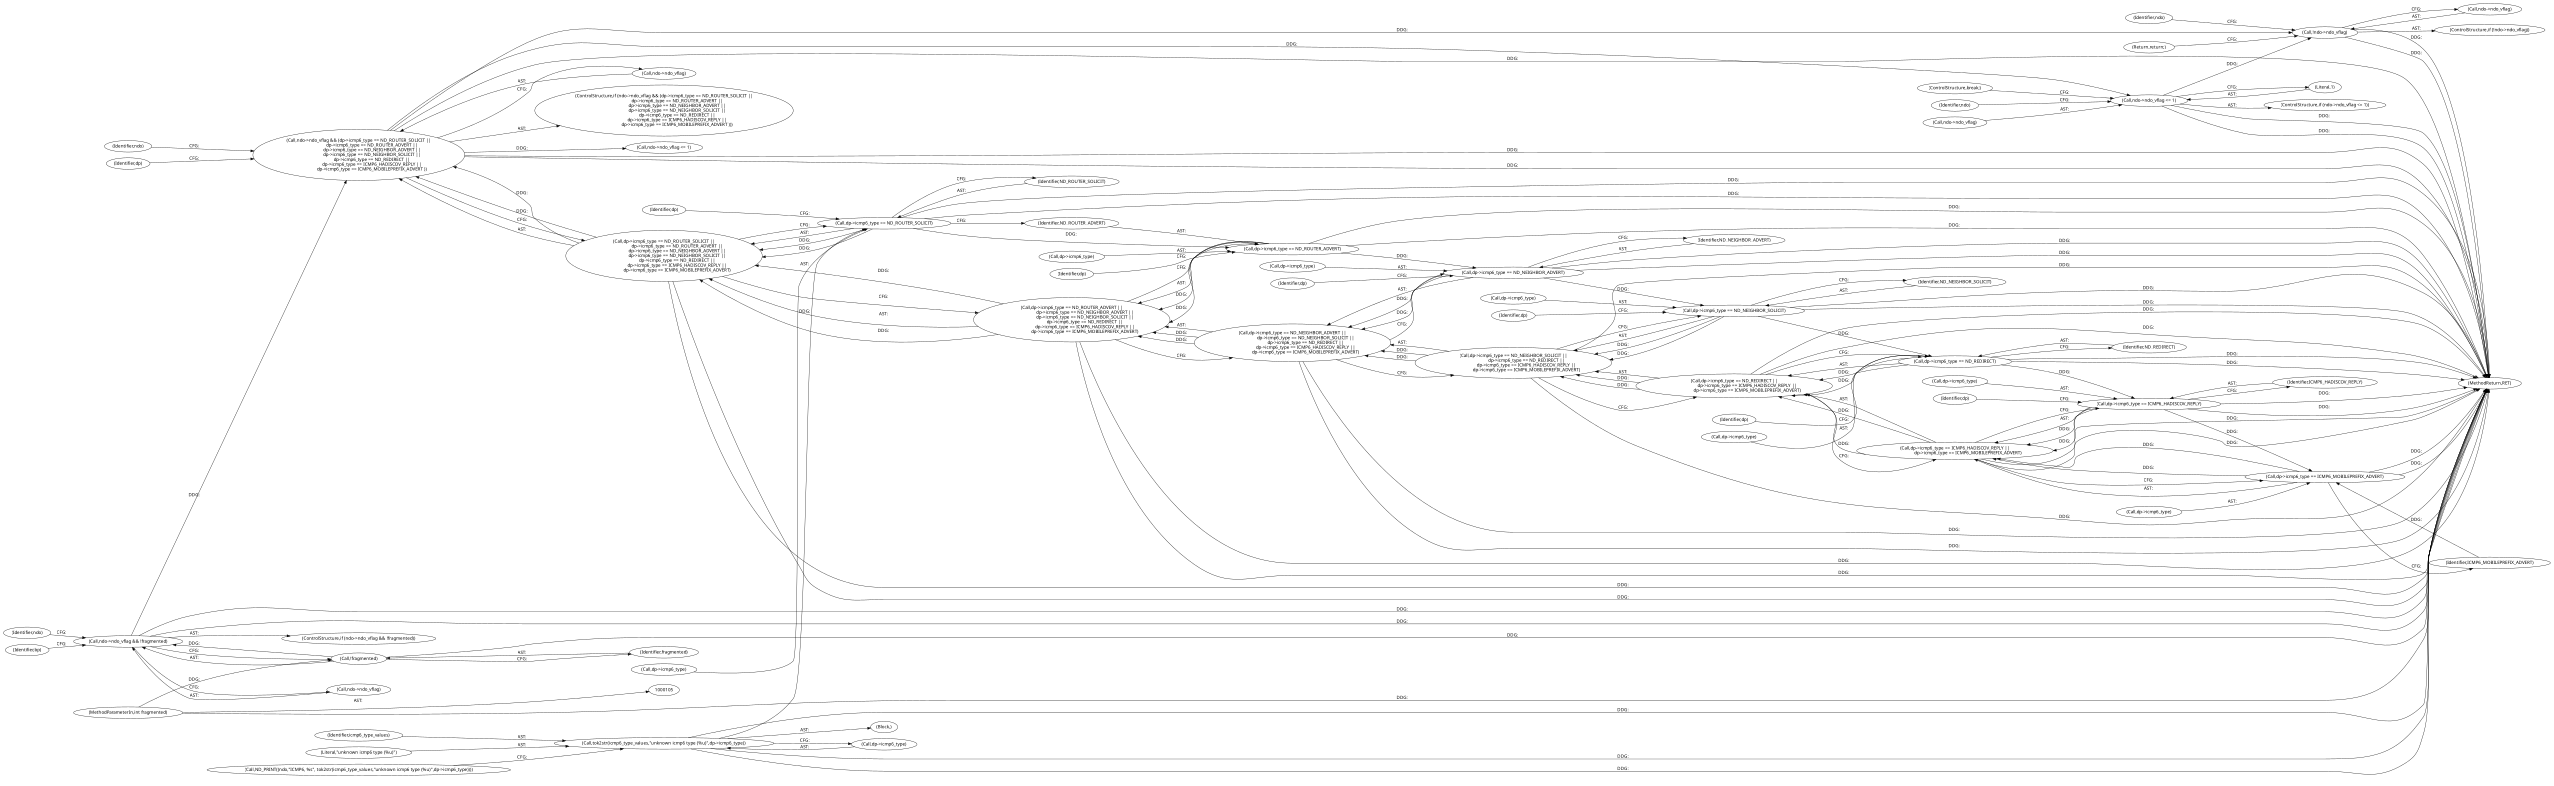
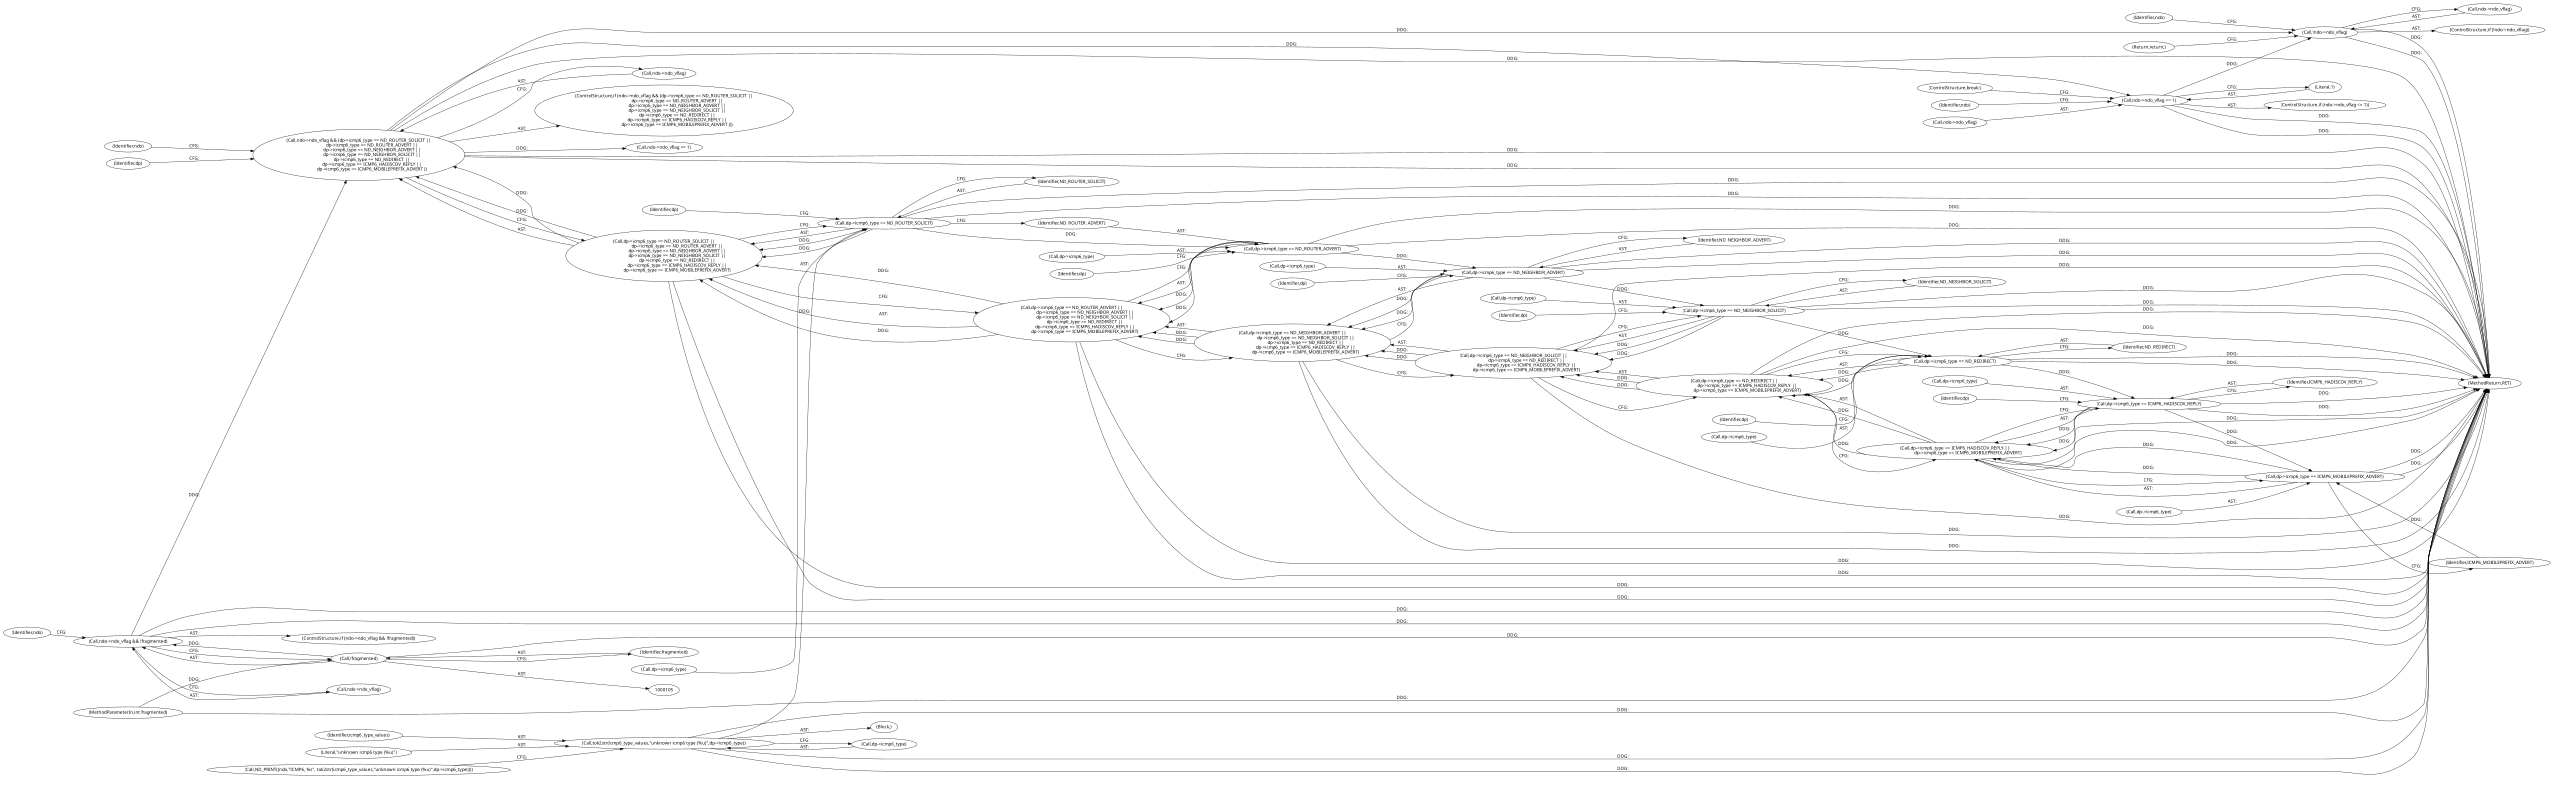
node "(Identifier,bp)": removed
edge "(MethodParameterIn,int fragmented)" -> "1000105": now "(Call,!fragmented)" -> "1000105"
